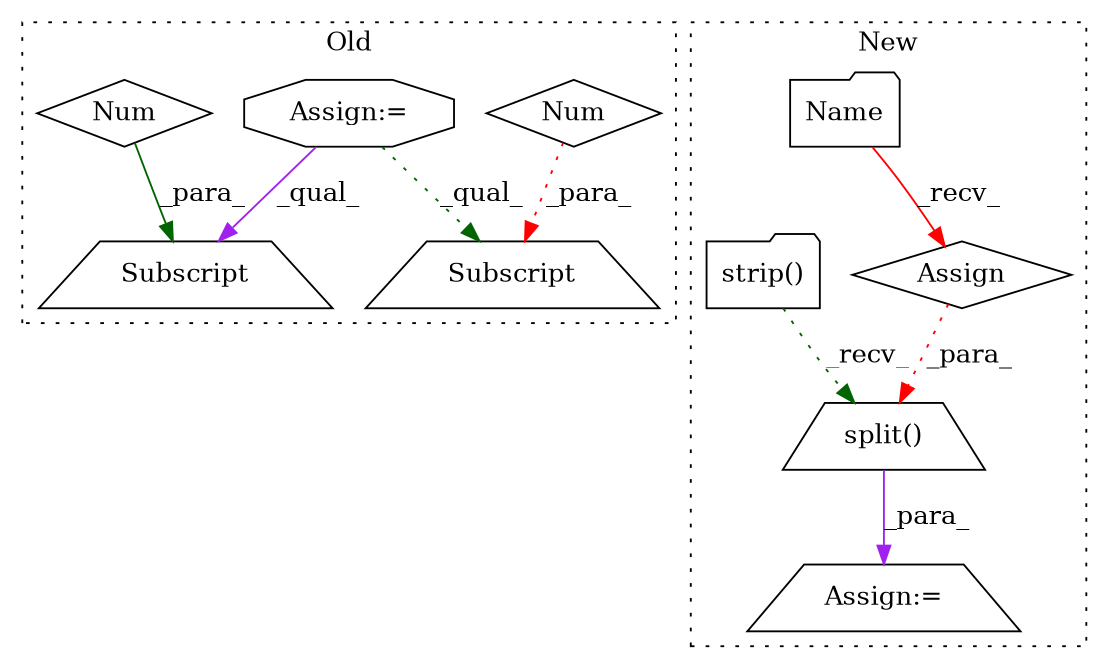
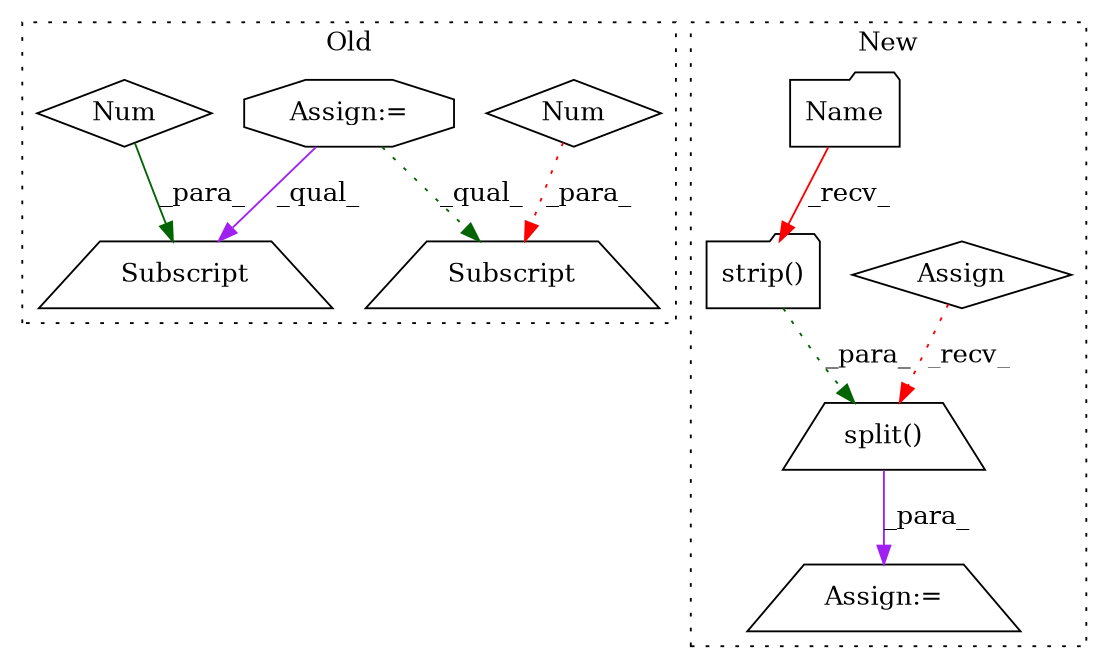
edge "Name" -> "Assign": now "Name" -> "strip()"
edge "strip()" -> "split()": label "_recv_" -> "_para_"
edge "Assign" -> "split()": label "_para_" -> "_recv_"
